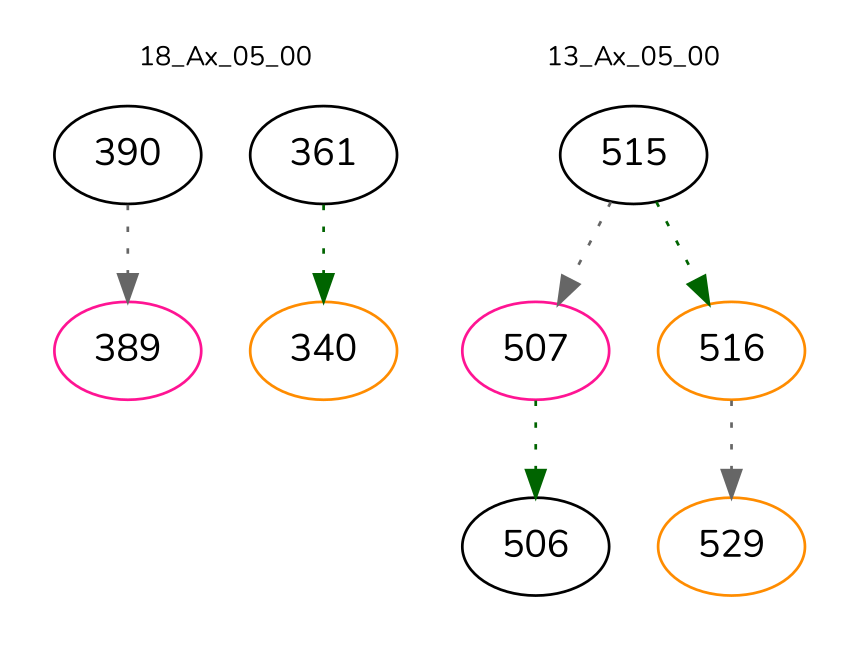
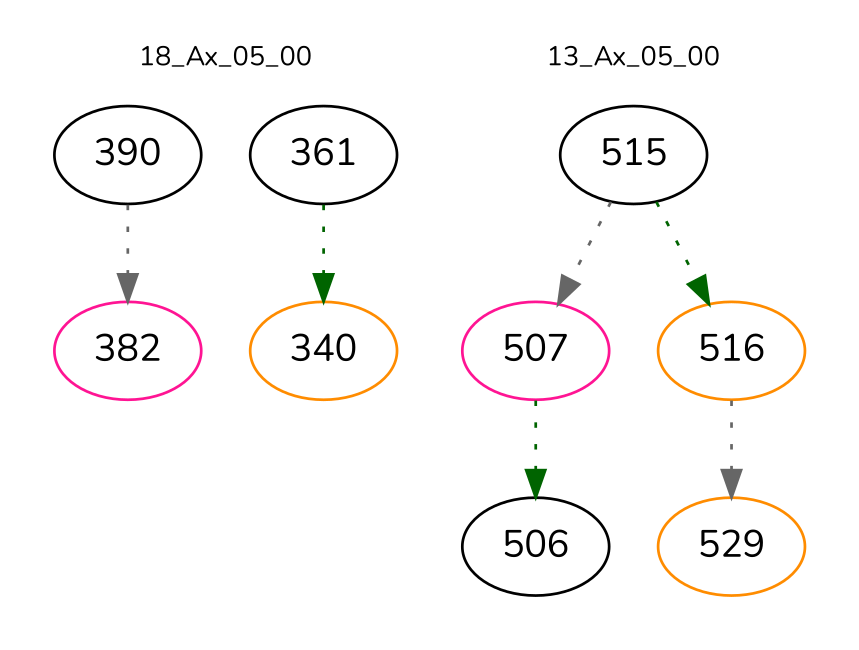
node "389": label "389" -> "382"
